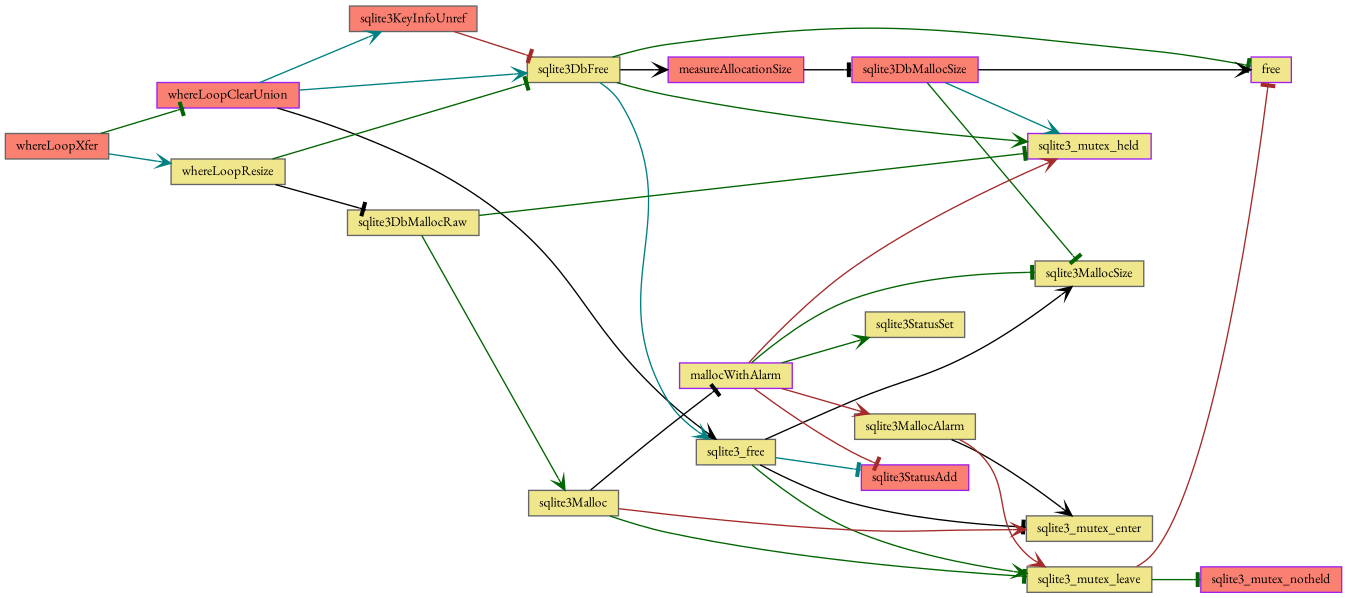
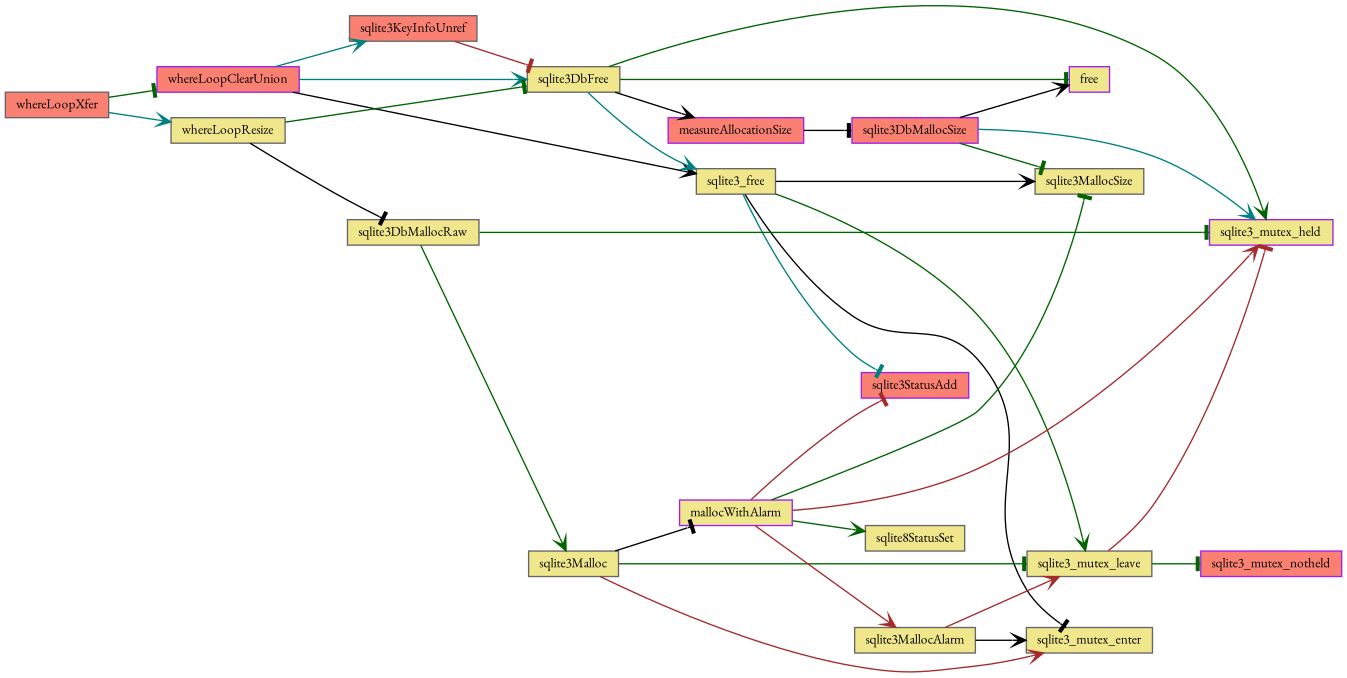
node "sqlite3StatusSet": label "sqlite3StatusSet" -> "sqlite8StatusSet"
edge "sqlite3_mutex_leave" -> "free": now "sqlite3_mutex_leave" -> "sqlite3_mutex_held"
